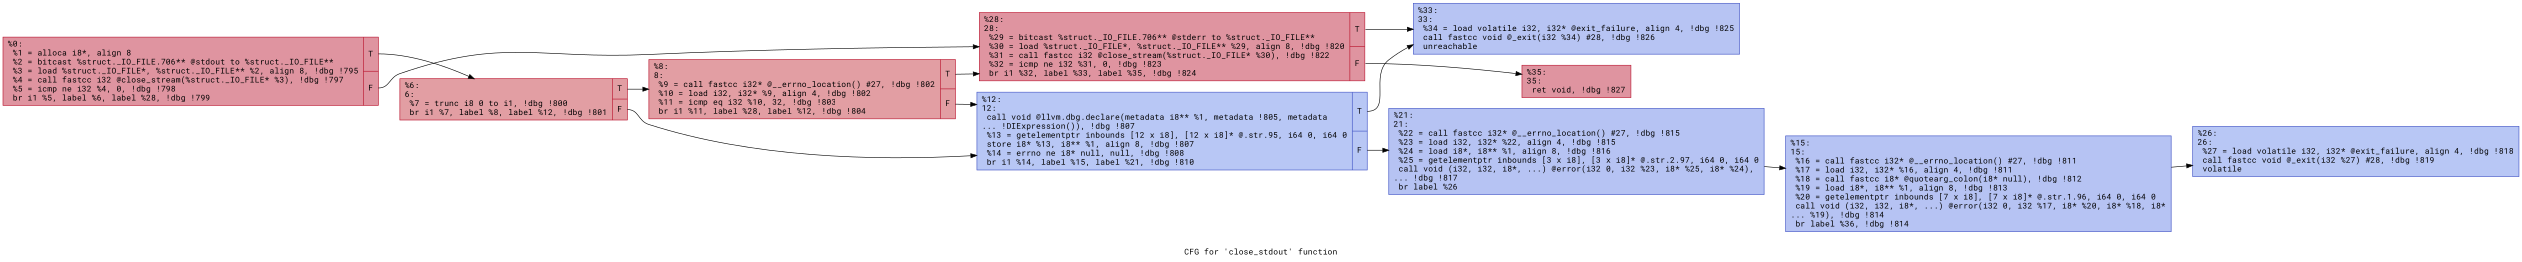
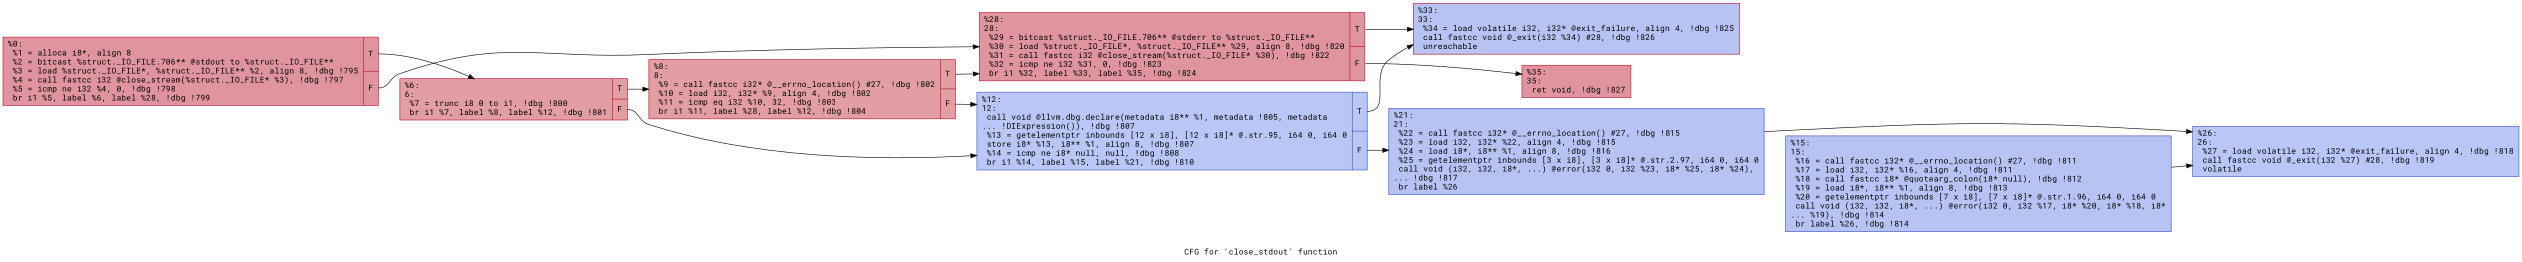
node "%33:": color #3d50c3ff -> #b70d28ff
node "%12:": text "%14 = errno ne i8* null, null, !dbg !808" -> "%14 = icmp ne i8* null, null, !dbg !808"
edge "%21:" -> "%15:": now "%21:" -> "%26:"
node "%15:": text "br label %36, !dbg !814" -> "br label %26, !dbg !814"
